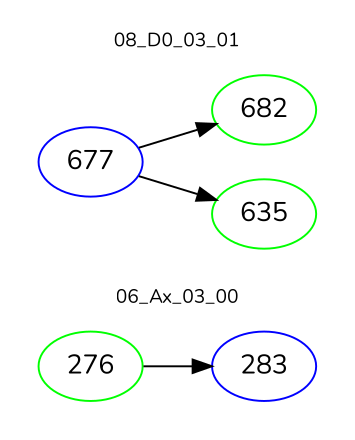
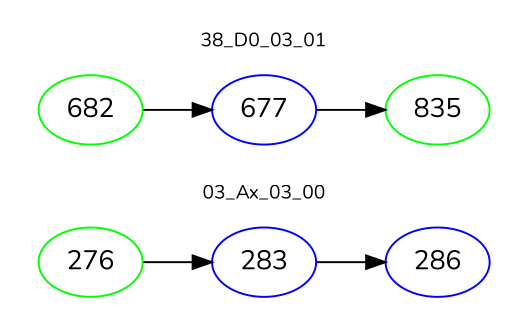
cluster "08_D0_03_01": label "08_D0_03_01" -> "38_D0_03_01"
edge "677" -> "682": reversed
node "635": label "635" -> "835"
node "286": added
cluster "06_Ax_03_00": label "06_Ax_03_00" -> "03_Ax_03_00"
